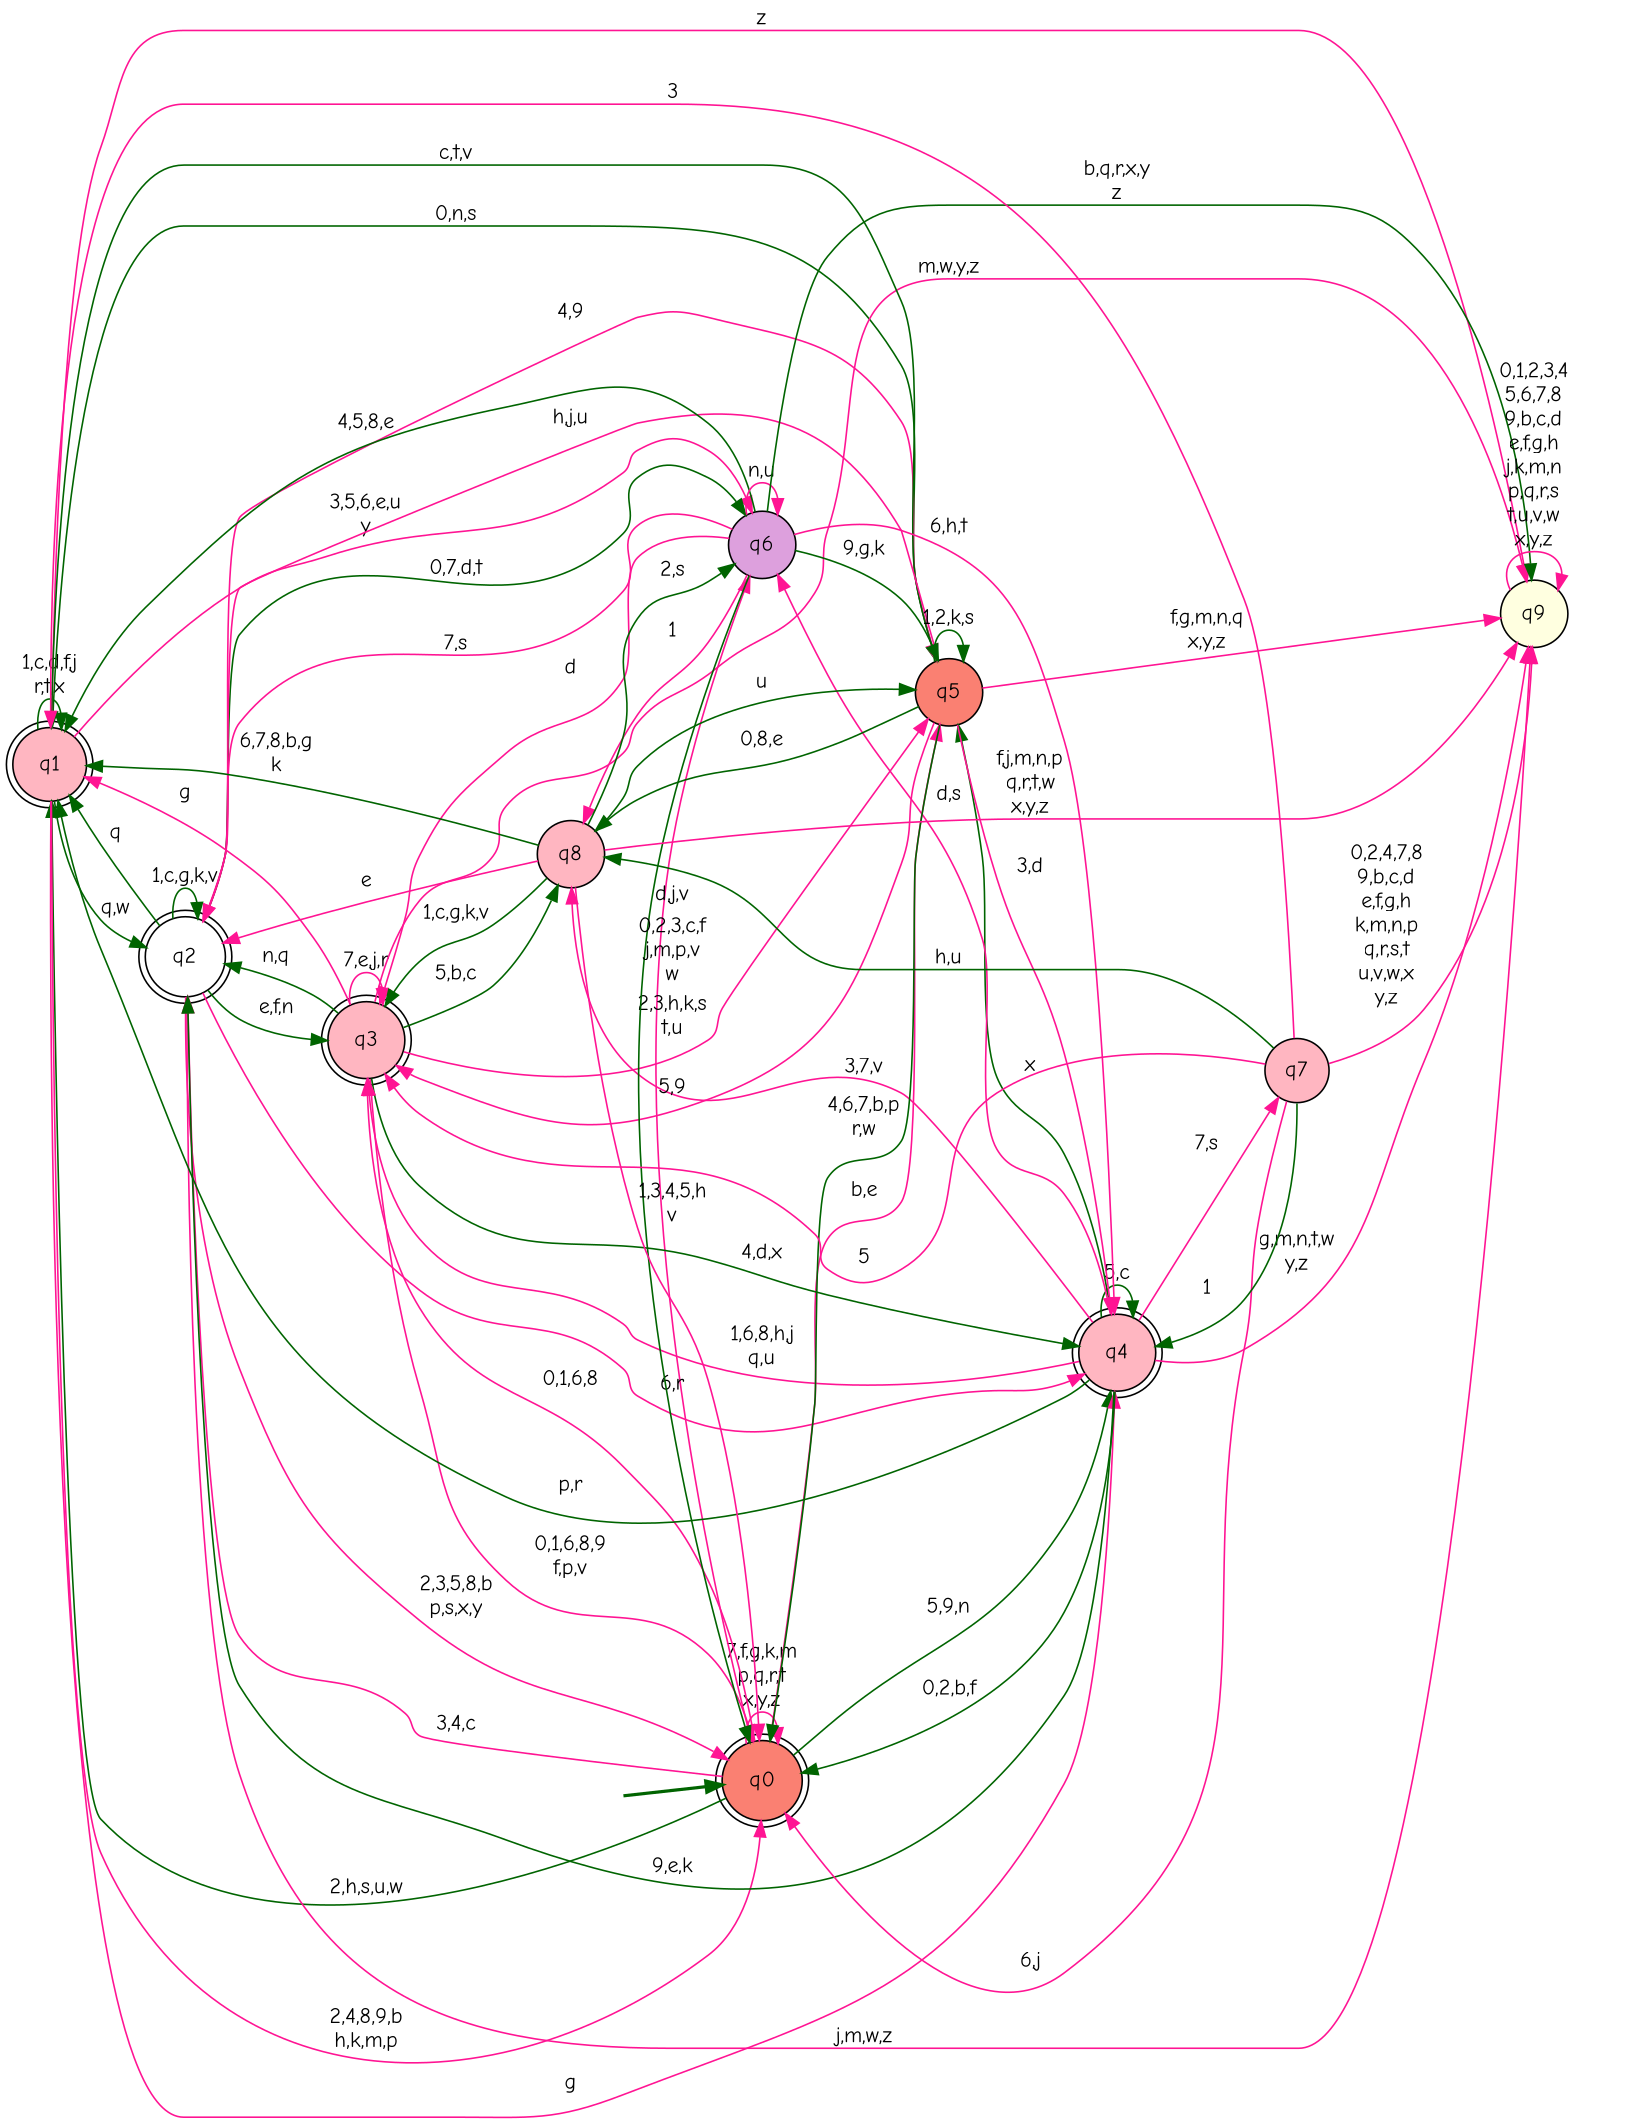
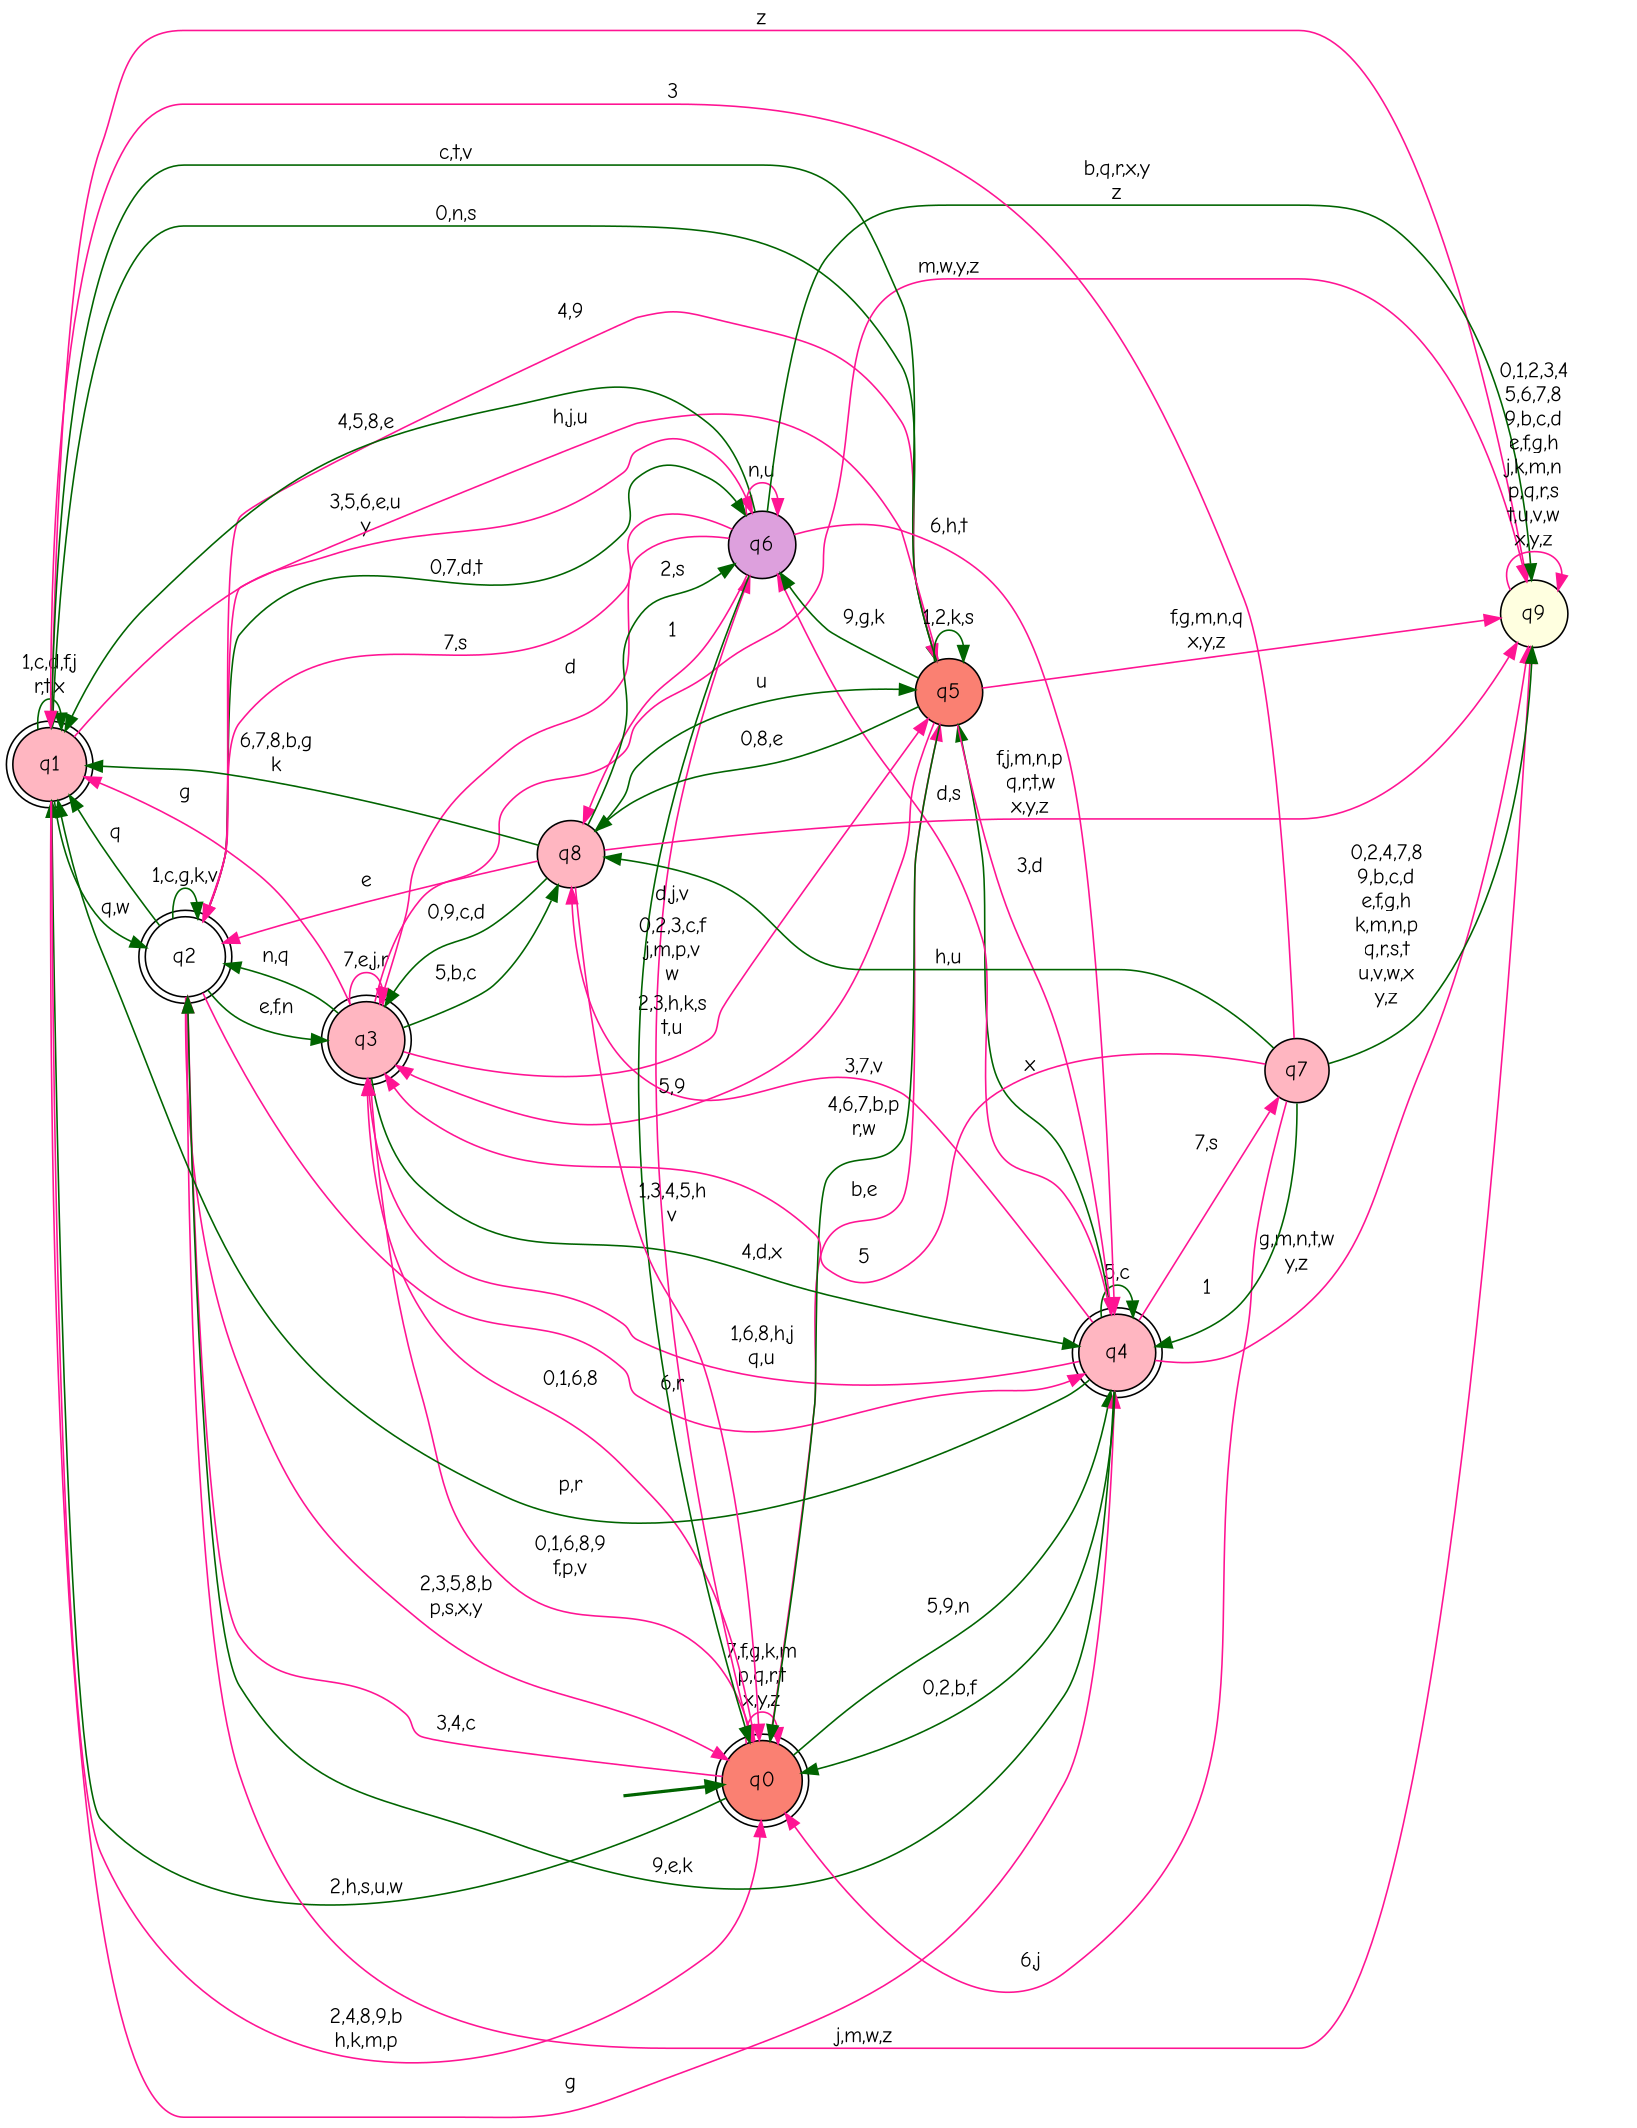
edge "q6" -> "q5": reversed
edge "q7" -> "q9": color deeppink -> darkgreen
edge "q8" -> "q3": label "1,c,g,k,v" -> "0,9,c,d"
